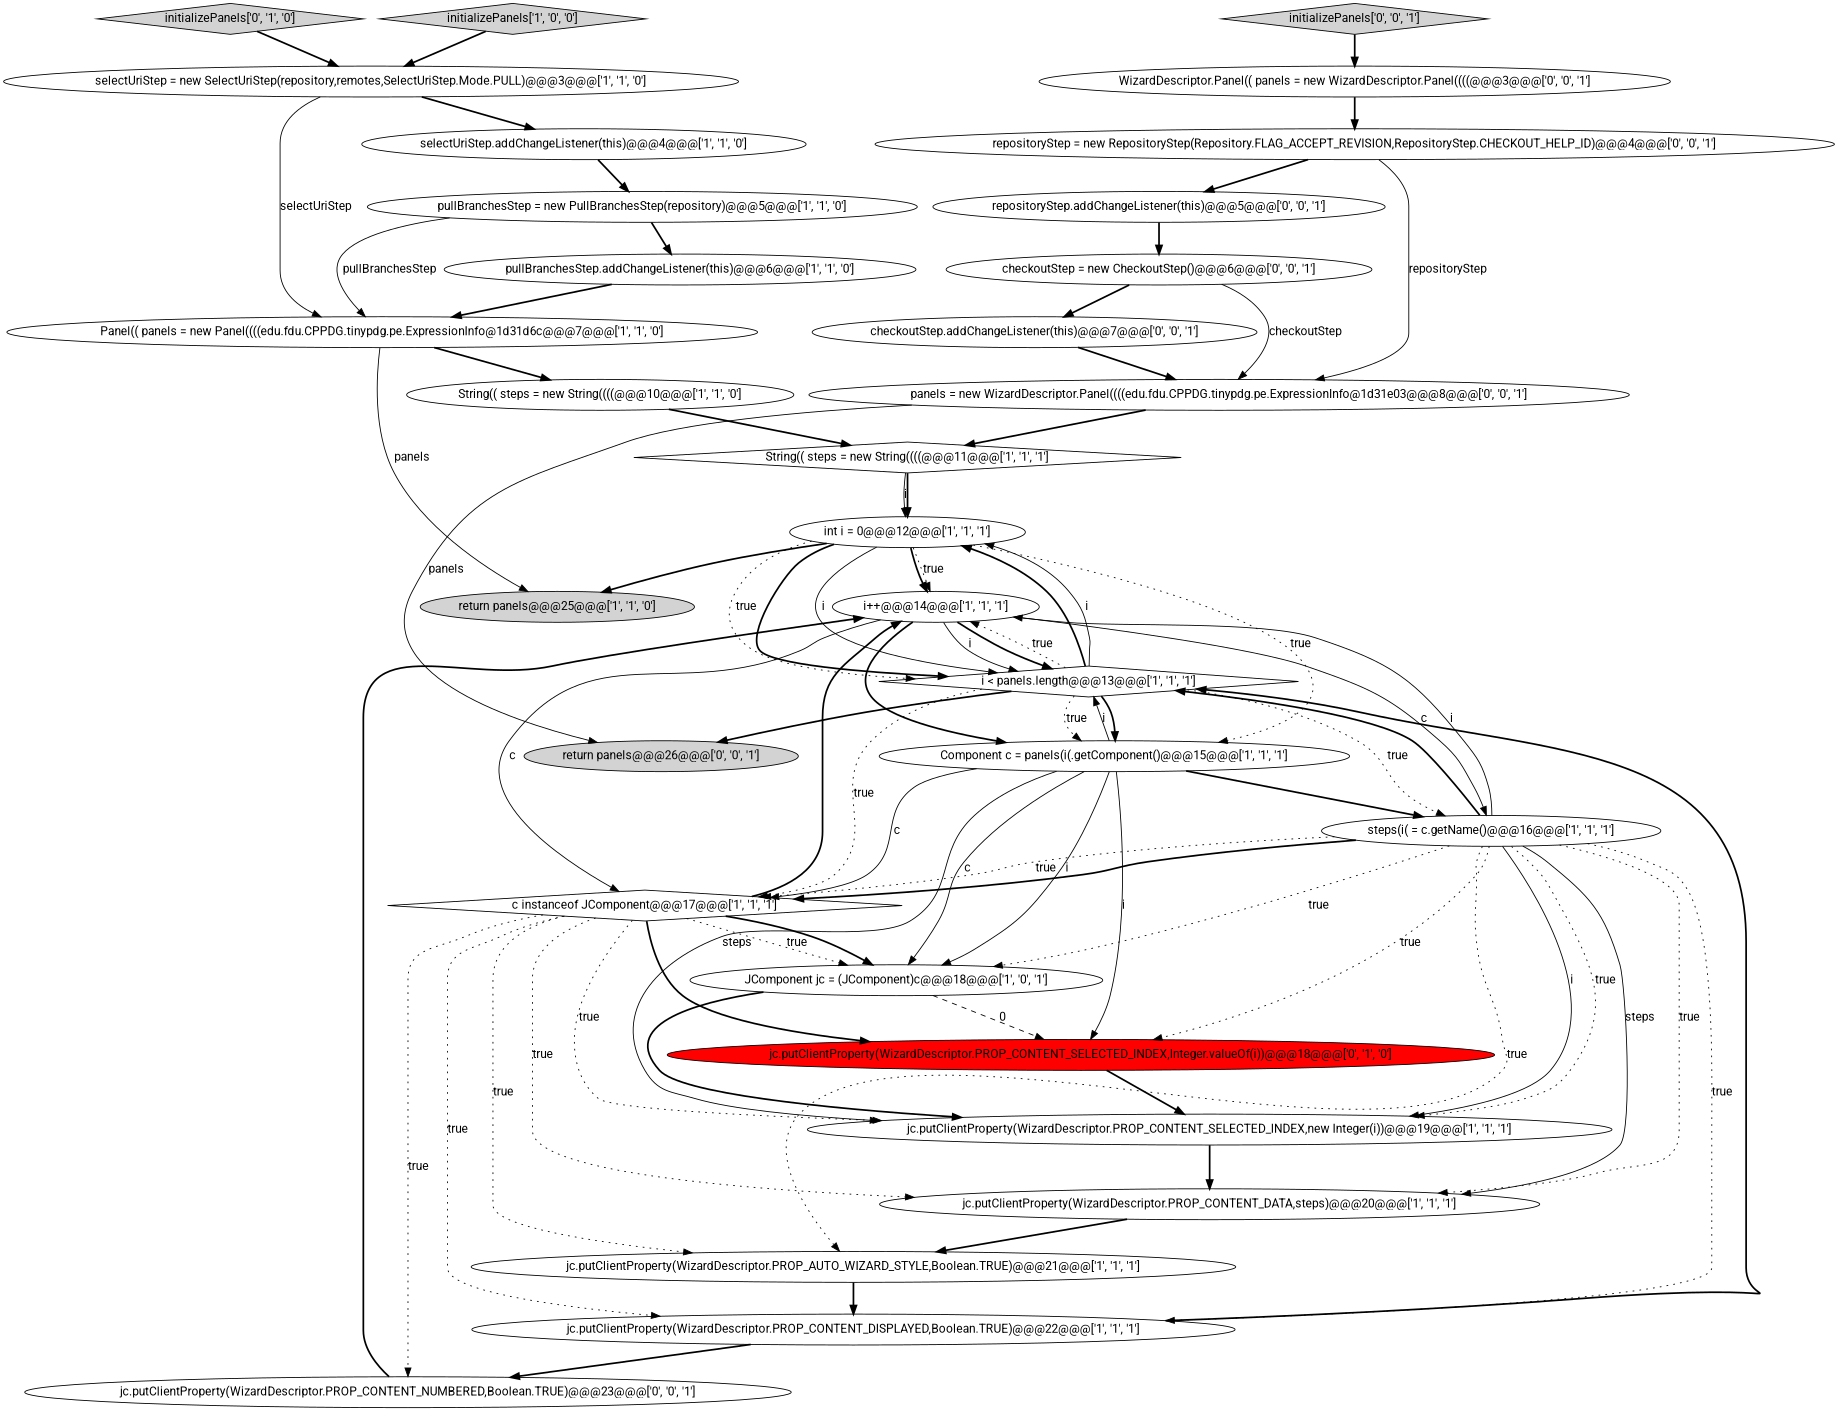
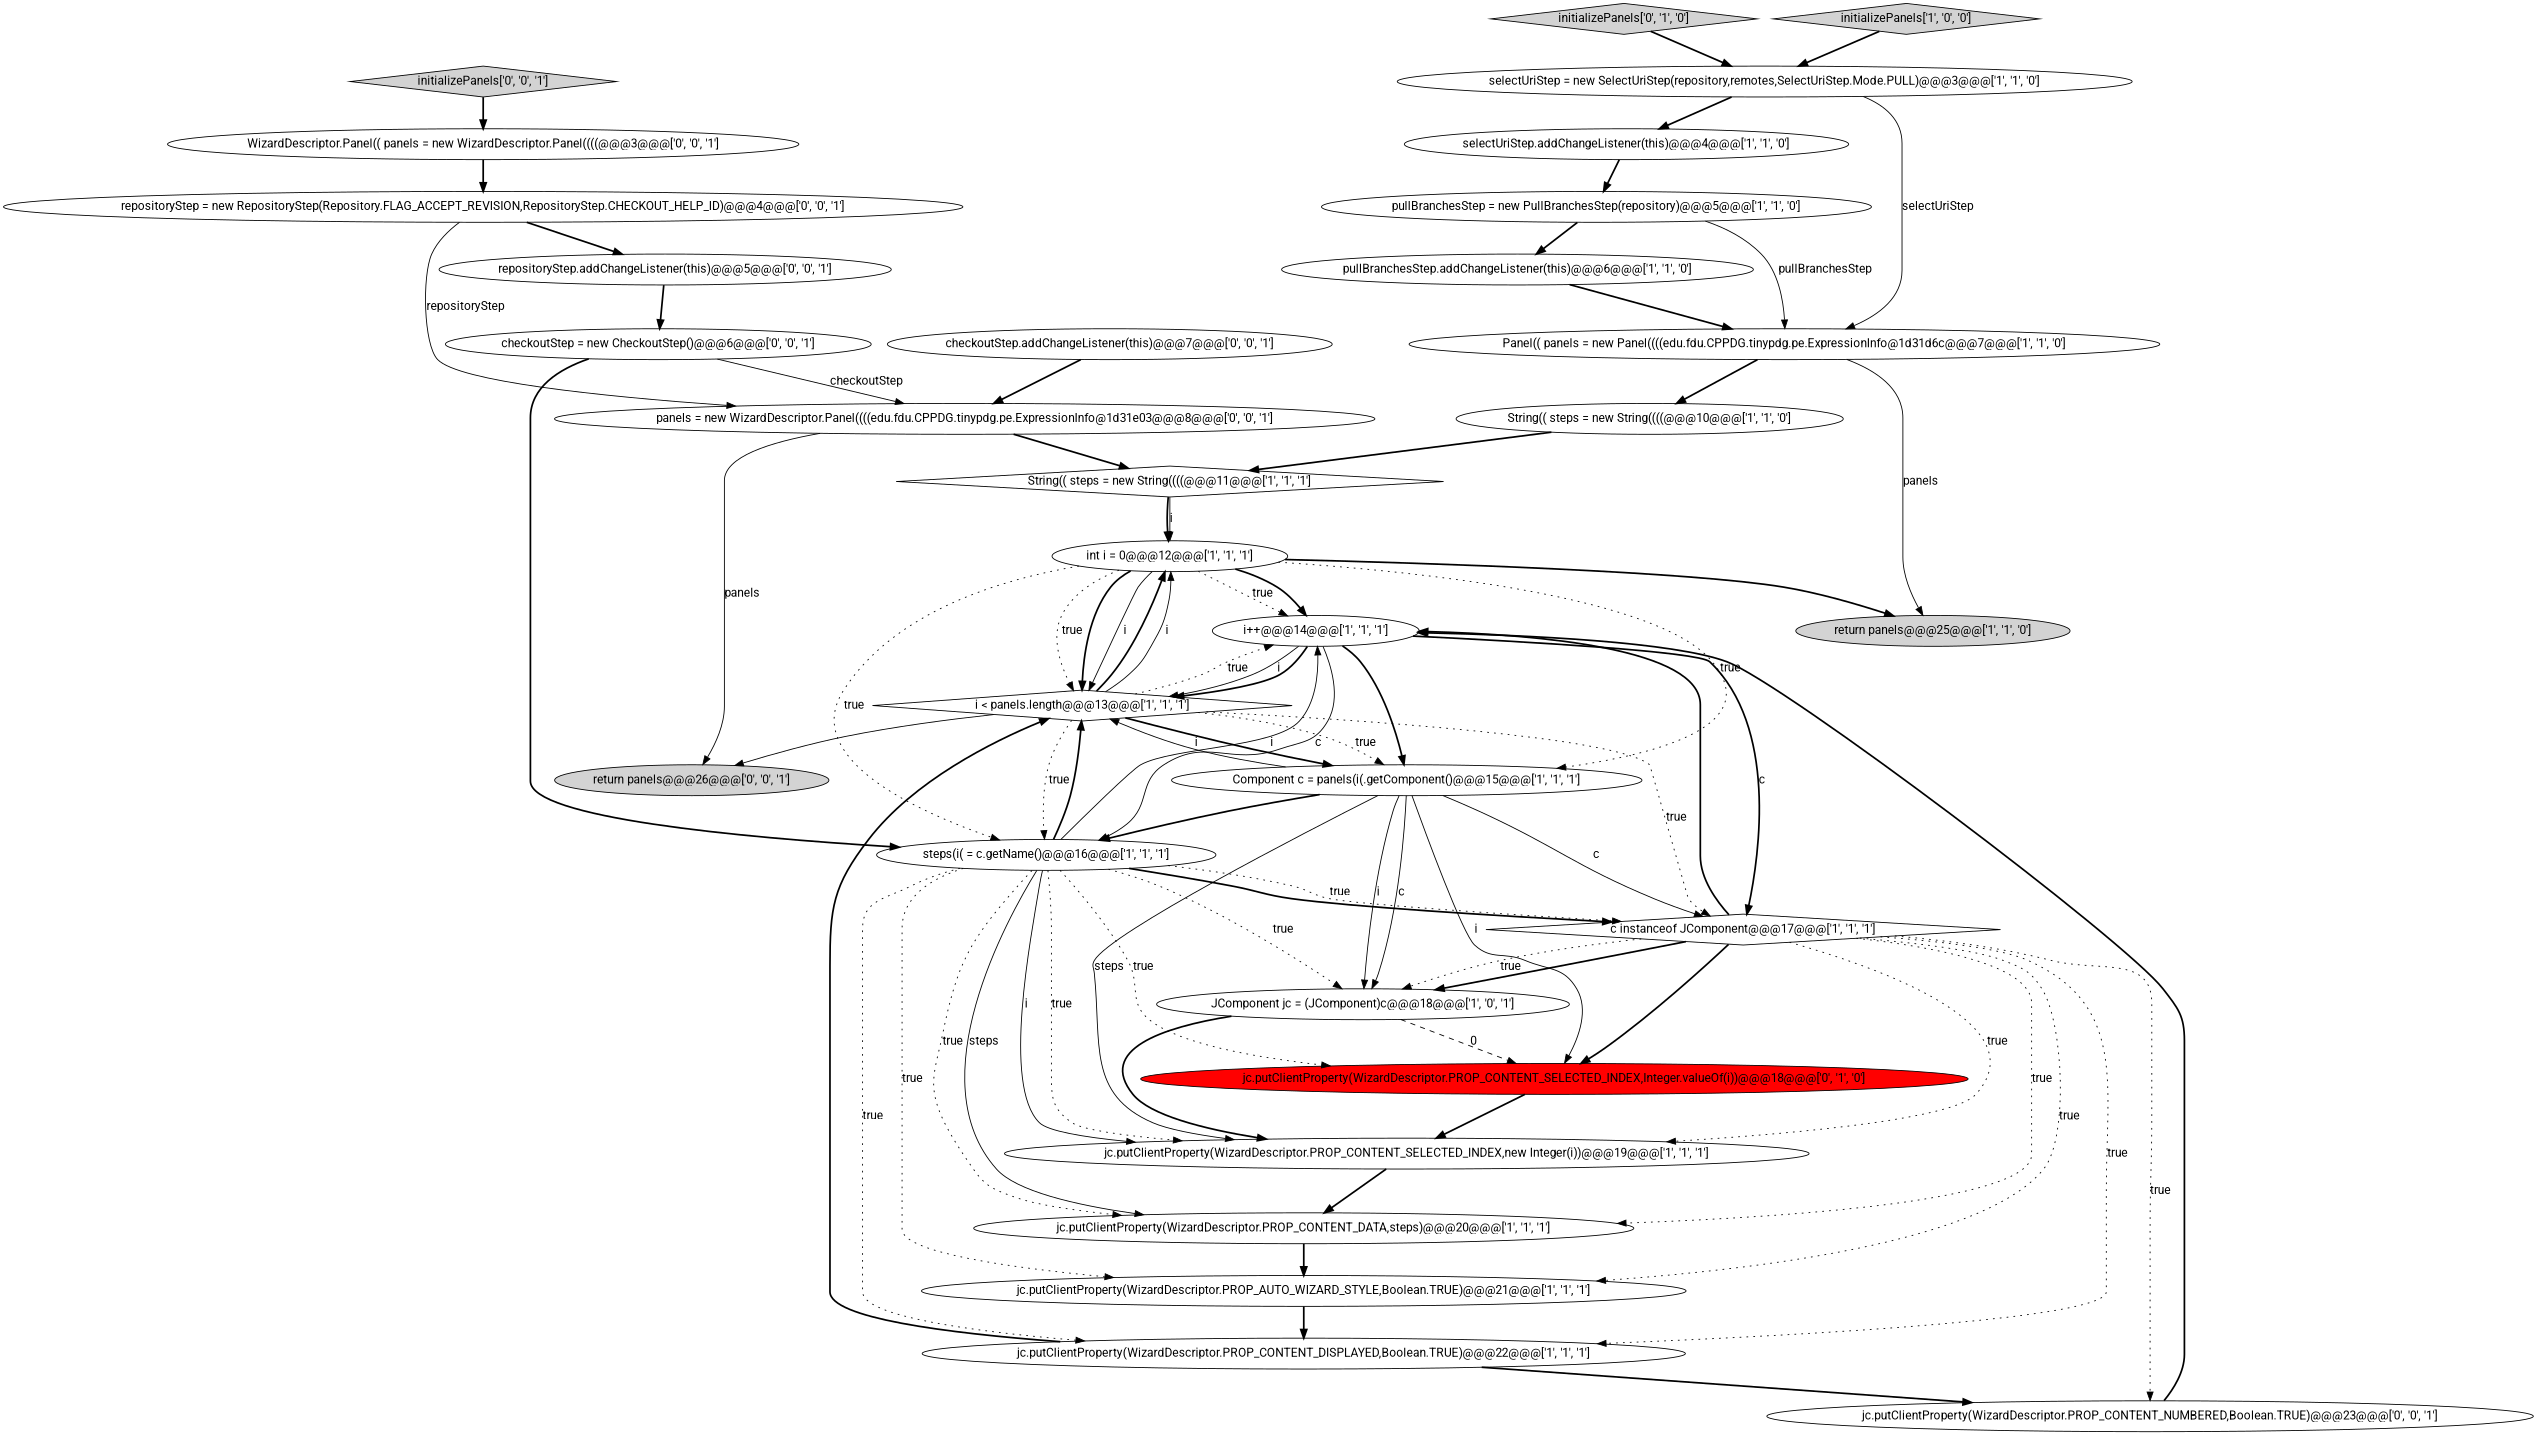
edge "checkoutStep = new CheckoutStep()@@@6@@@['0', '0', '1']" -> "checkoutStep.addChangeListener(this)@@@7@@@['0', '0', '1']": now "checkoutStep = new CheckoutStep()@@@6@@@['0', '0', '1']" -> "steps(i( = c.getName()@@@16@@@['1', '1', '1']"
edge "int i = 0@@@12@@@['1', '1', '1']" -> "steps(i( = c.getName()@@@16@@@['1', '1', '1']": added, label "true"
edge "i++@@@14@@@['1', '1', '1']" -> "c instanceof JComponent@@@17@@@['1', '1', '1']": style solid -> bold
edge "i < panels.length@@@13@@@['1', '1', '1']" -> "return panels@@@26@@@['0', '0', '1']": style bold -> solid
